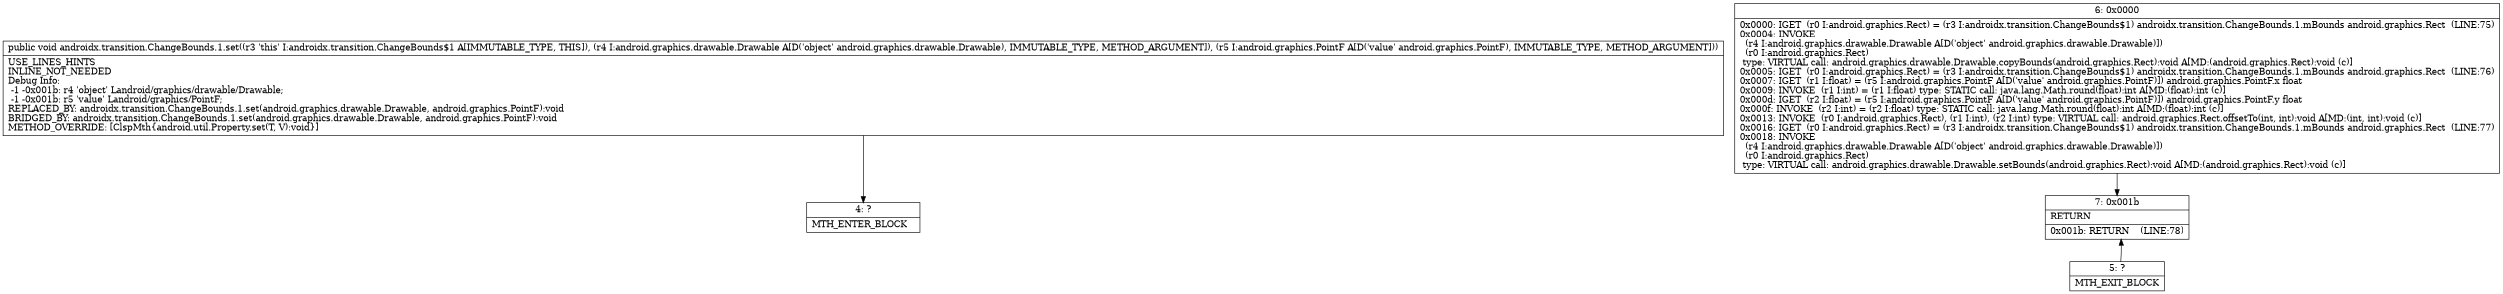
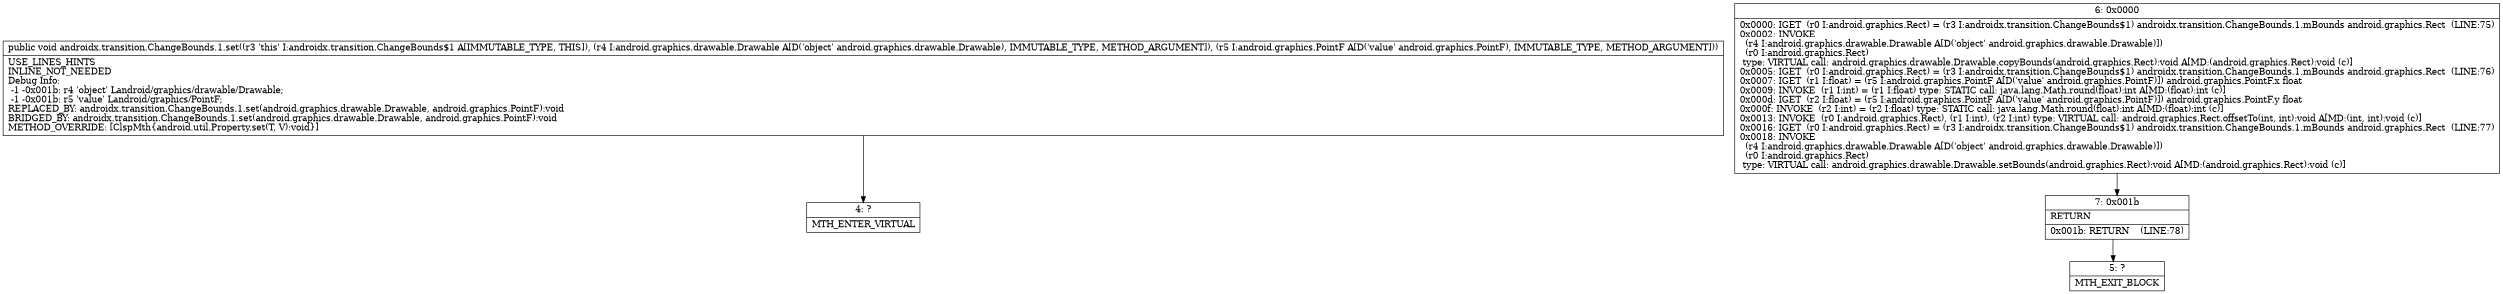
node "6: 0x0000": text "0x0004: INVOKE" -> "0x0002: INVOKE"
node "4: ?": text "MTH_ENTER_BLOCK" -> "MTH_ENTER_VIRTUAL"
edge "5: ?" -> "7: 0x001b": reversed
